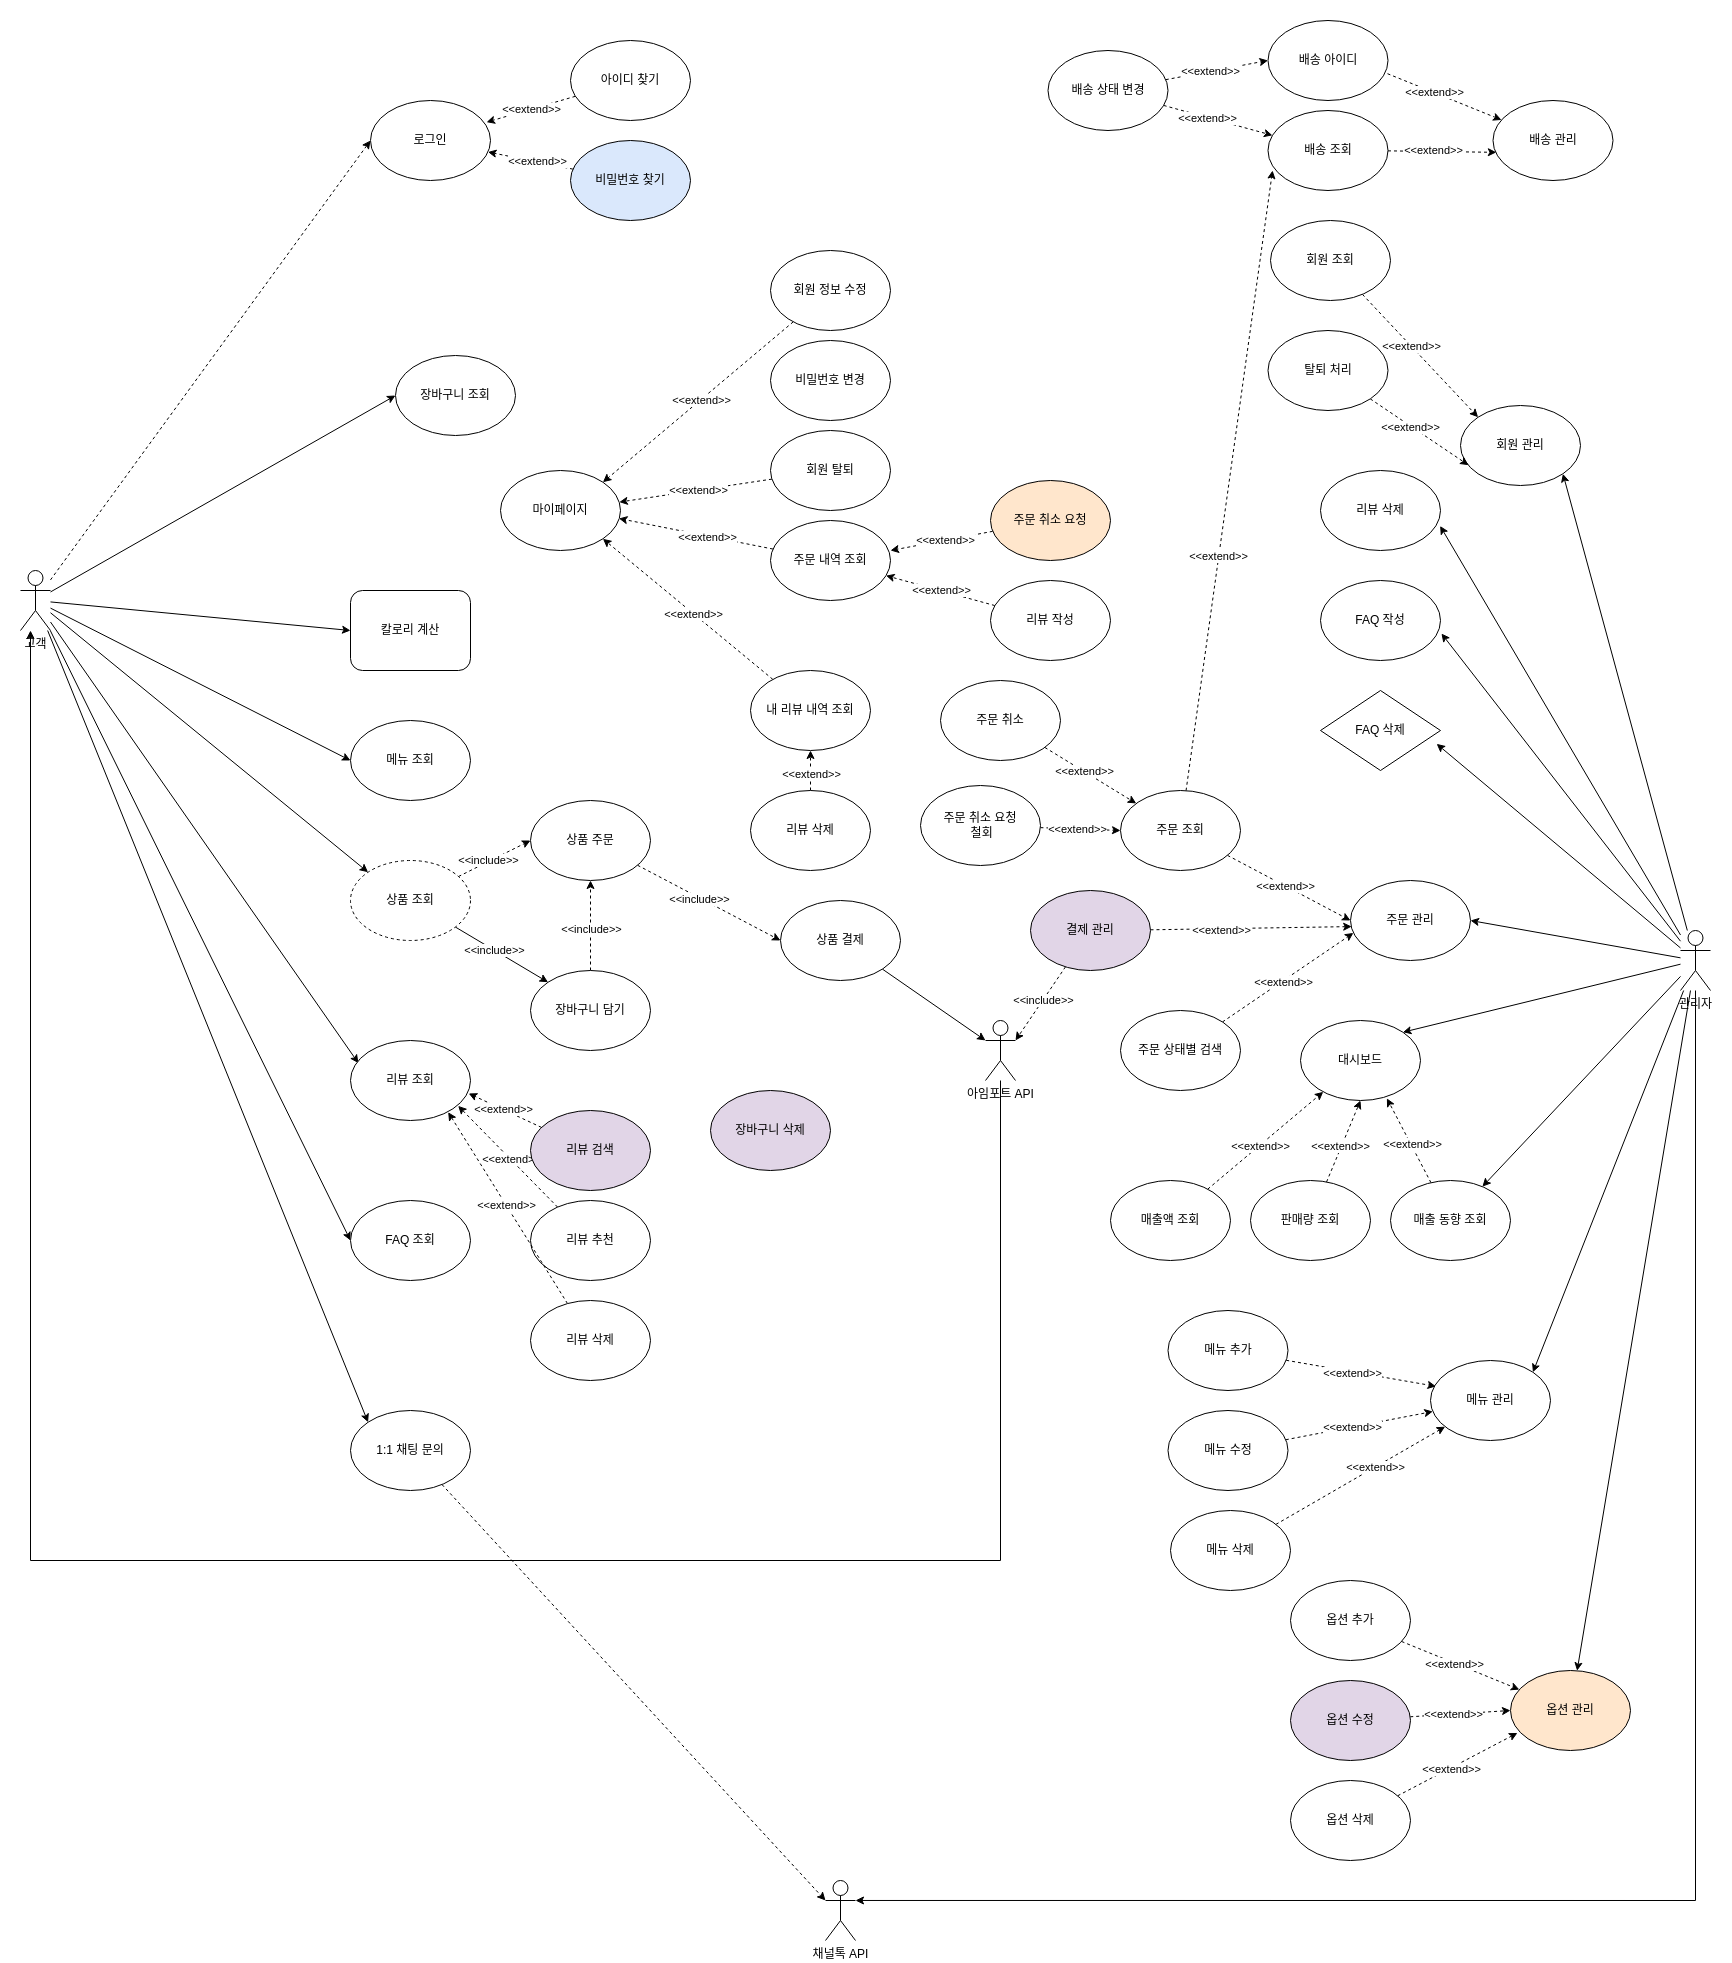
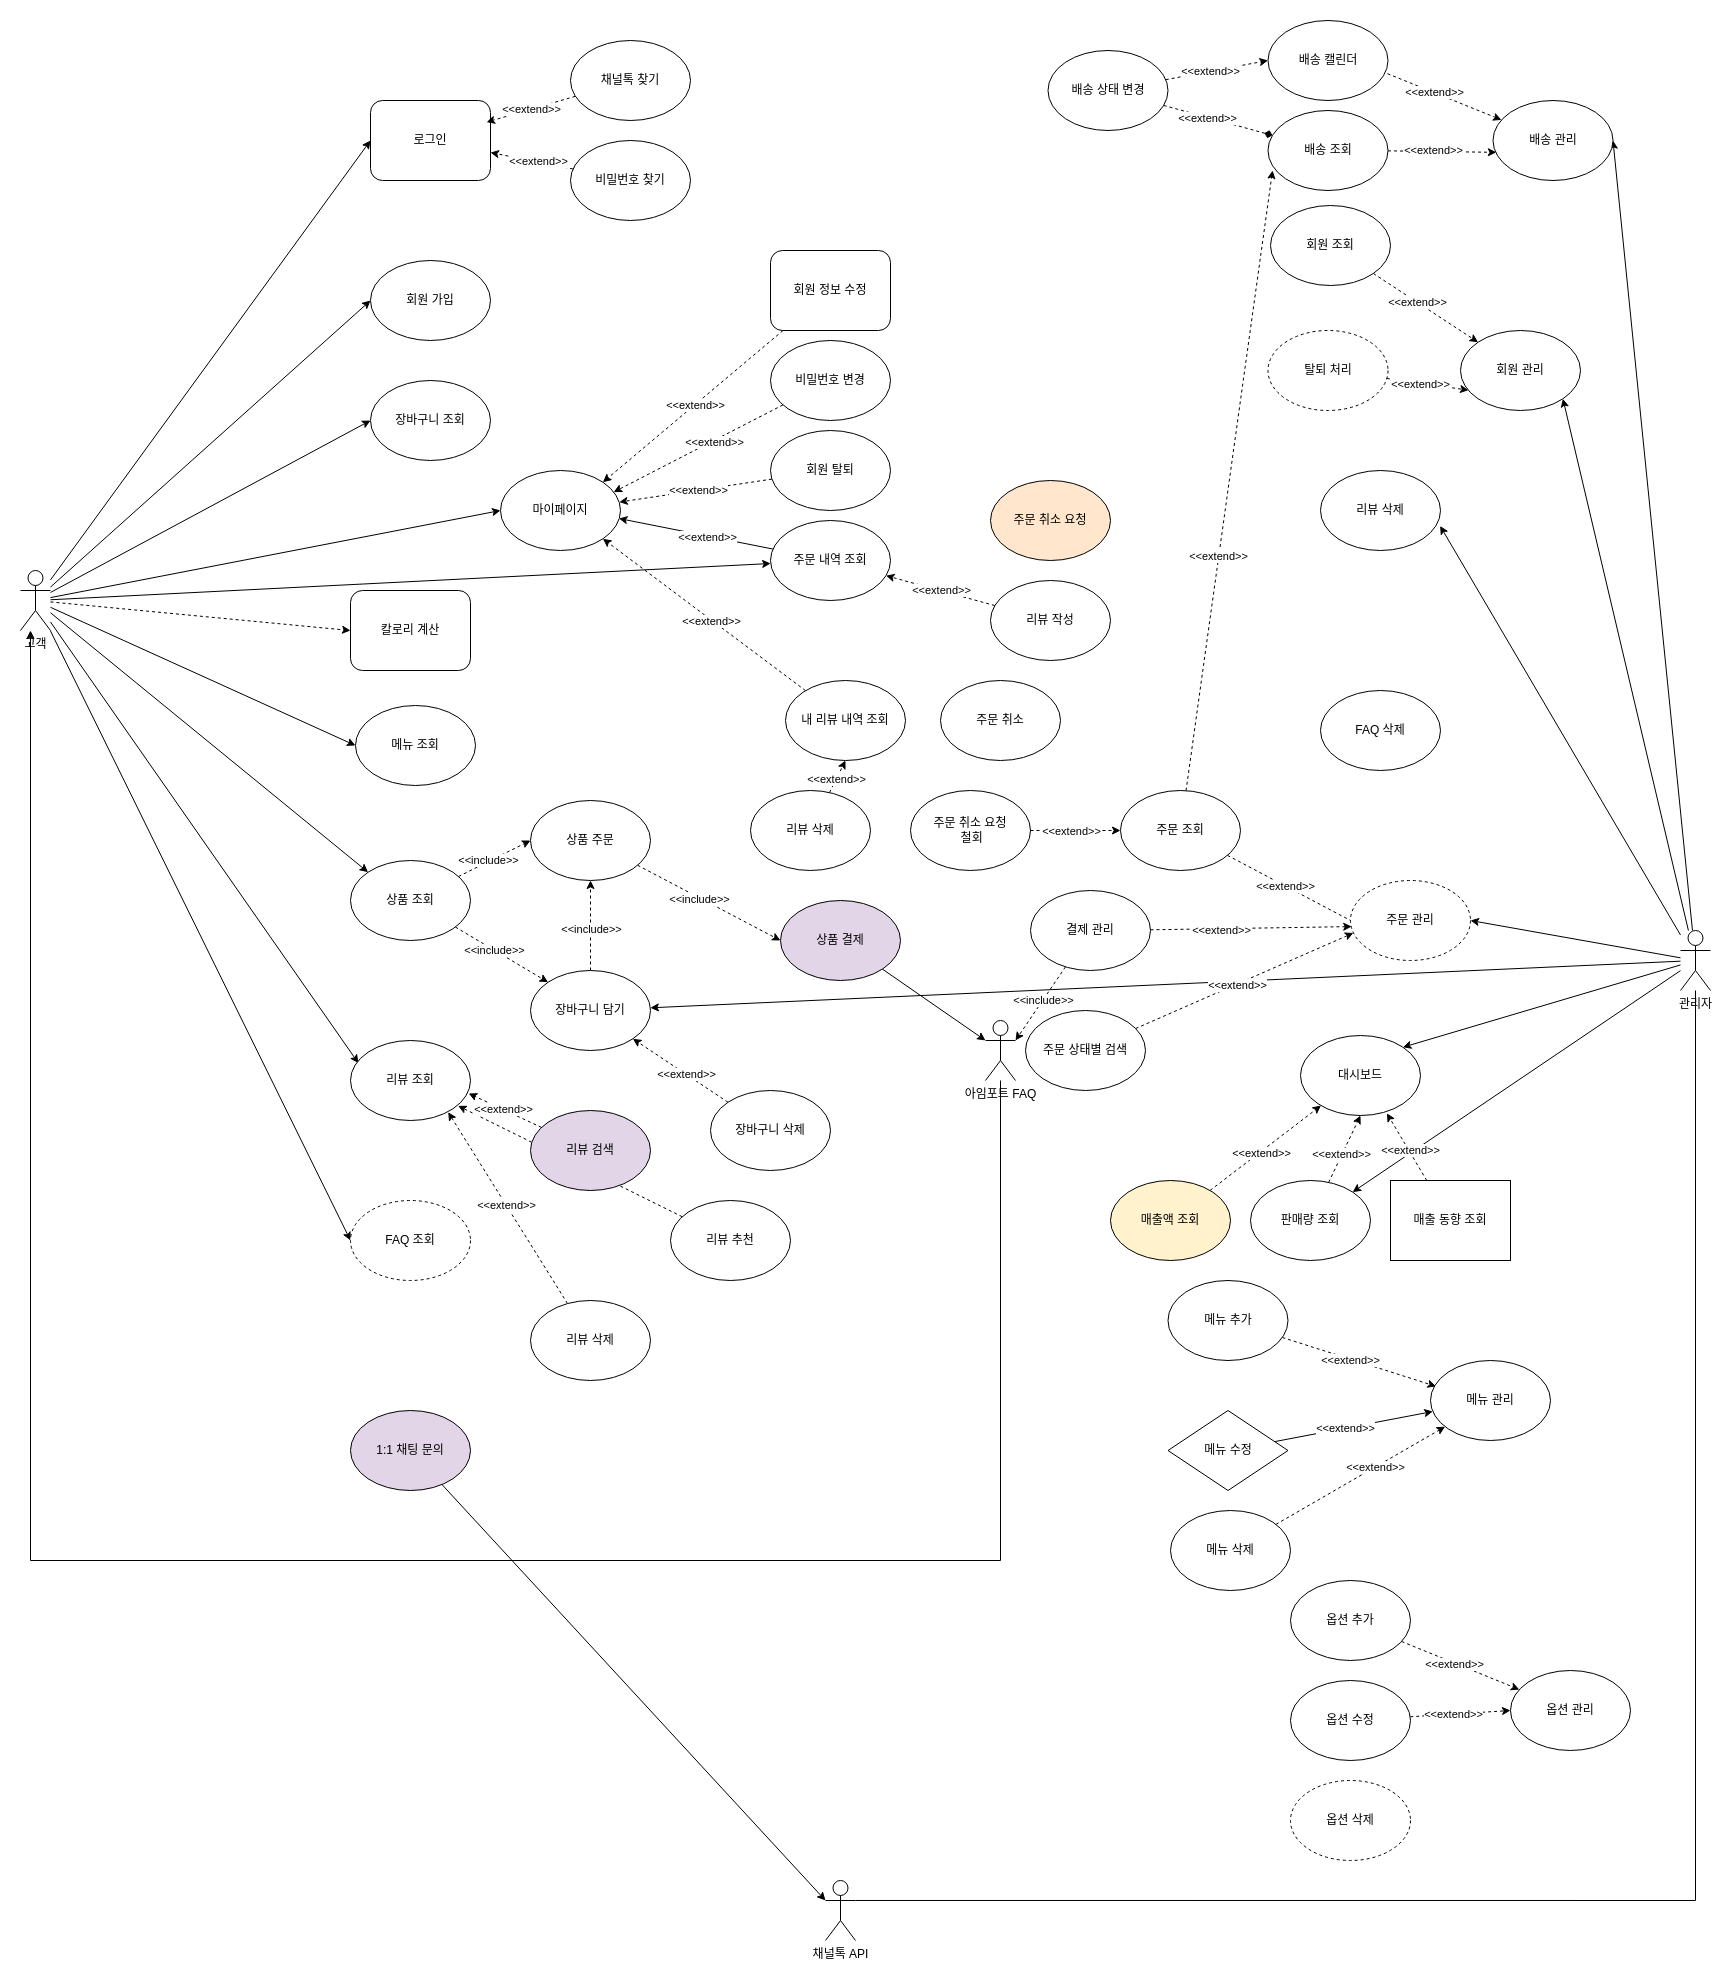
node "배송 아이디": label "배송 아이디" -> "배송 캘린더"
node "아이디 찾기": label "아이디 찾기" -> "채널톡 찾기"
edge "배송 상태 변경" -> "배송 조회": arrowhead classic -> diamond
node "로그인": shape ellipse -> rounded rectangle
node "비밀번호 찾기": fillcolor #dae8fc -> #ffffff
node "회원 조회": moved (1331, 261) -> (1331, 246)
node "회원 정보 수정": shape ellipse -> rounded rectangle
node "회원 가입": added
edge "고객" -> "로그인": style dashed -> solid
node "탈퇴 처리": style solid -> dashed
node "장바구니 조회": moved (456, 396) -> (431, 421)
edge "고객" -> "회원 가입": added
node "회원 관리": moved (1521, 446) -> (1521, 371)
edge "비밀번호 변경" -> "마이페이지": added, label "<<extend>>"
edge "주문 내역 조회" -> "마이페이지": style dashed -> solid
edge "주문 취소 요청" -> "주문 내역 조회": removed, label "<<extend>>"
edge "고객" -> "마이페이지": added
edge "고객" -> "칼로리 계산": style solid -> dashed
node "FAQ 작성": removed
node "내 리뷰 내역 조회": moved (811, 711) -> (846, 721)
node "FAQ 삭제": shape diamond -> ellipse
node "메뉴 조회": moved (411, 761) -> (416, 746)
edge "주문 취소" -> "주문 조회": removed, label "<<extend>>"
edge "관리자" -> "FAQ 작성": removed
node "주문 취소 요청 철회": moved (981, 826) -> (971, 831)
edge "관리자" -> "FAQ 삭제": now "관리자" -> "장바구니 담기"
node "상품 조회": style dashed -> solid
edge "주문 조회" -> "주문 관리": arrowhead classic -> none
node "주문 관리": style solid -> dashed
node "결제 관리": fillcolor #e1d5e7 -> #ffffff
node "상품 결제": fillcolor #ffffff -> #e1d5e7
edge "상품 조회" -> "장바구니 담기": style solid -> dashed
edge "고객" -> "1:1 채팅 문의": now "고객" -> "주문 내역 조회"
node "주문 상태별 검색": moved (1181, 1051) -> (1086, 1051)
node "대시보드": moved (1361, 1061) -> (1361, 1076)
edge "장바구니 삭제" -> "장바구니 담기": added, label "<<extend>>"
edge "관리자" -> "매출 동향 조회": now "관리자" -> "배송 관리"
node "아임포트 API": label "아임포트 API" -> "아임포트 FAQ"
node "장바구니 삭제": fillcolor #e1d5e7 -> #ffffff
edge "관리자" -> "메뉴 관리": now "관리자" -> "판매량 조회"
node "매출액 조회": fillcolor #ffffff -> #fff2cc
node "매출 동향 조회": shape ellipse -> rectangle
node "FAQ 조회": style solid -> dashed
node "리뷰 추천": moved (591, 1241) -> (731, 1241)
edge "관리자" -> "옵션 관리": removed
node "메뉴 추가": moved (1228, 1351) -> (1228, 1321)
edge "메뉴 수정" -> "메뉴 관리": style dashed -> solid
node "1:1 채팅 문의": fillcolor #ffffff -> #e1d5e7
node "메뉴 수정": shape ellipse -> diamond
edge "1:1 채팅 문의" -> "채널톡 API": style dashed -> solid
node "옵션 관리": fillcolor #ffe6cc -> #ffffff
node "옵션 수정": fillcolor #e1d5e7 -> #ffffff
edge "옵션 삭제" -> "옵션 관리": removed, label "<<extend>>"
node "옵션 삭제": style solid -> dashed
edge "관리자" -> "채널톡 API": arrowhead classic -> none
